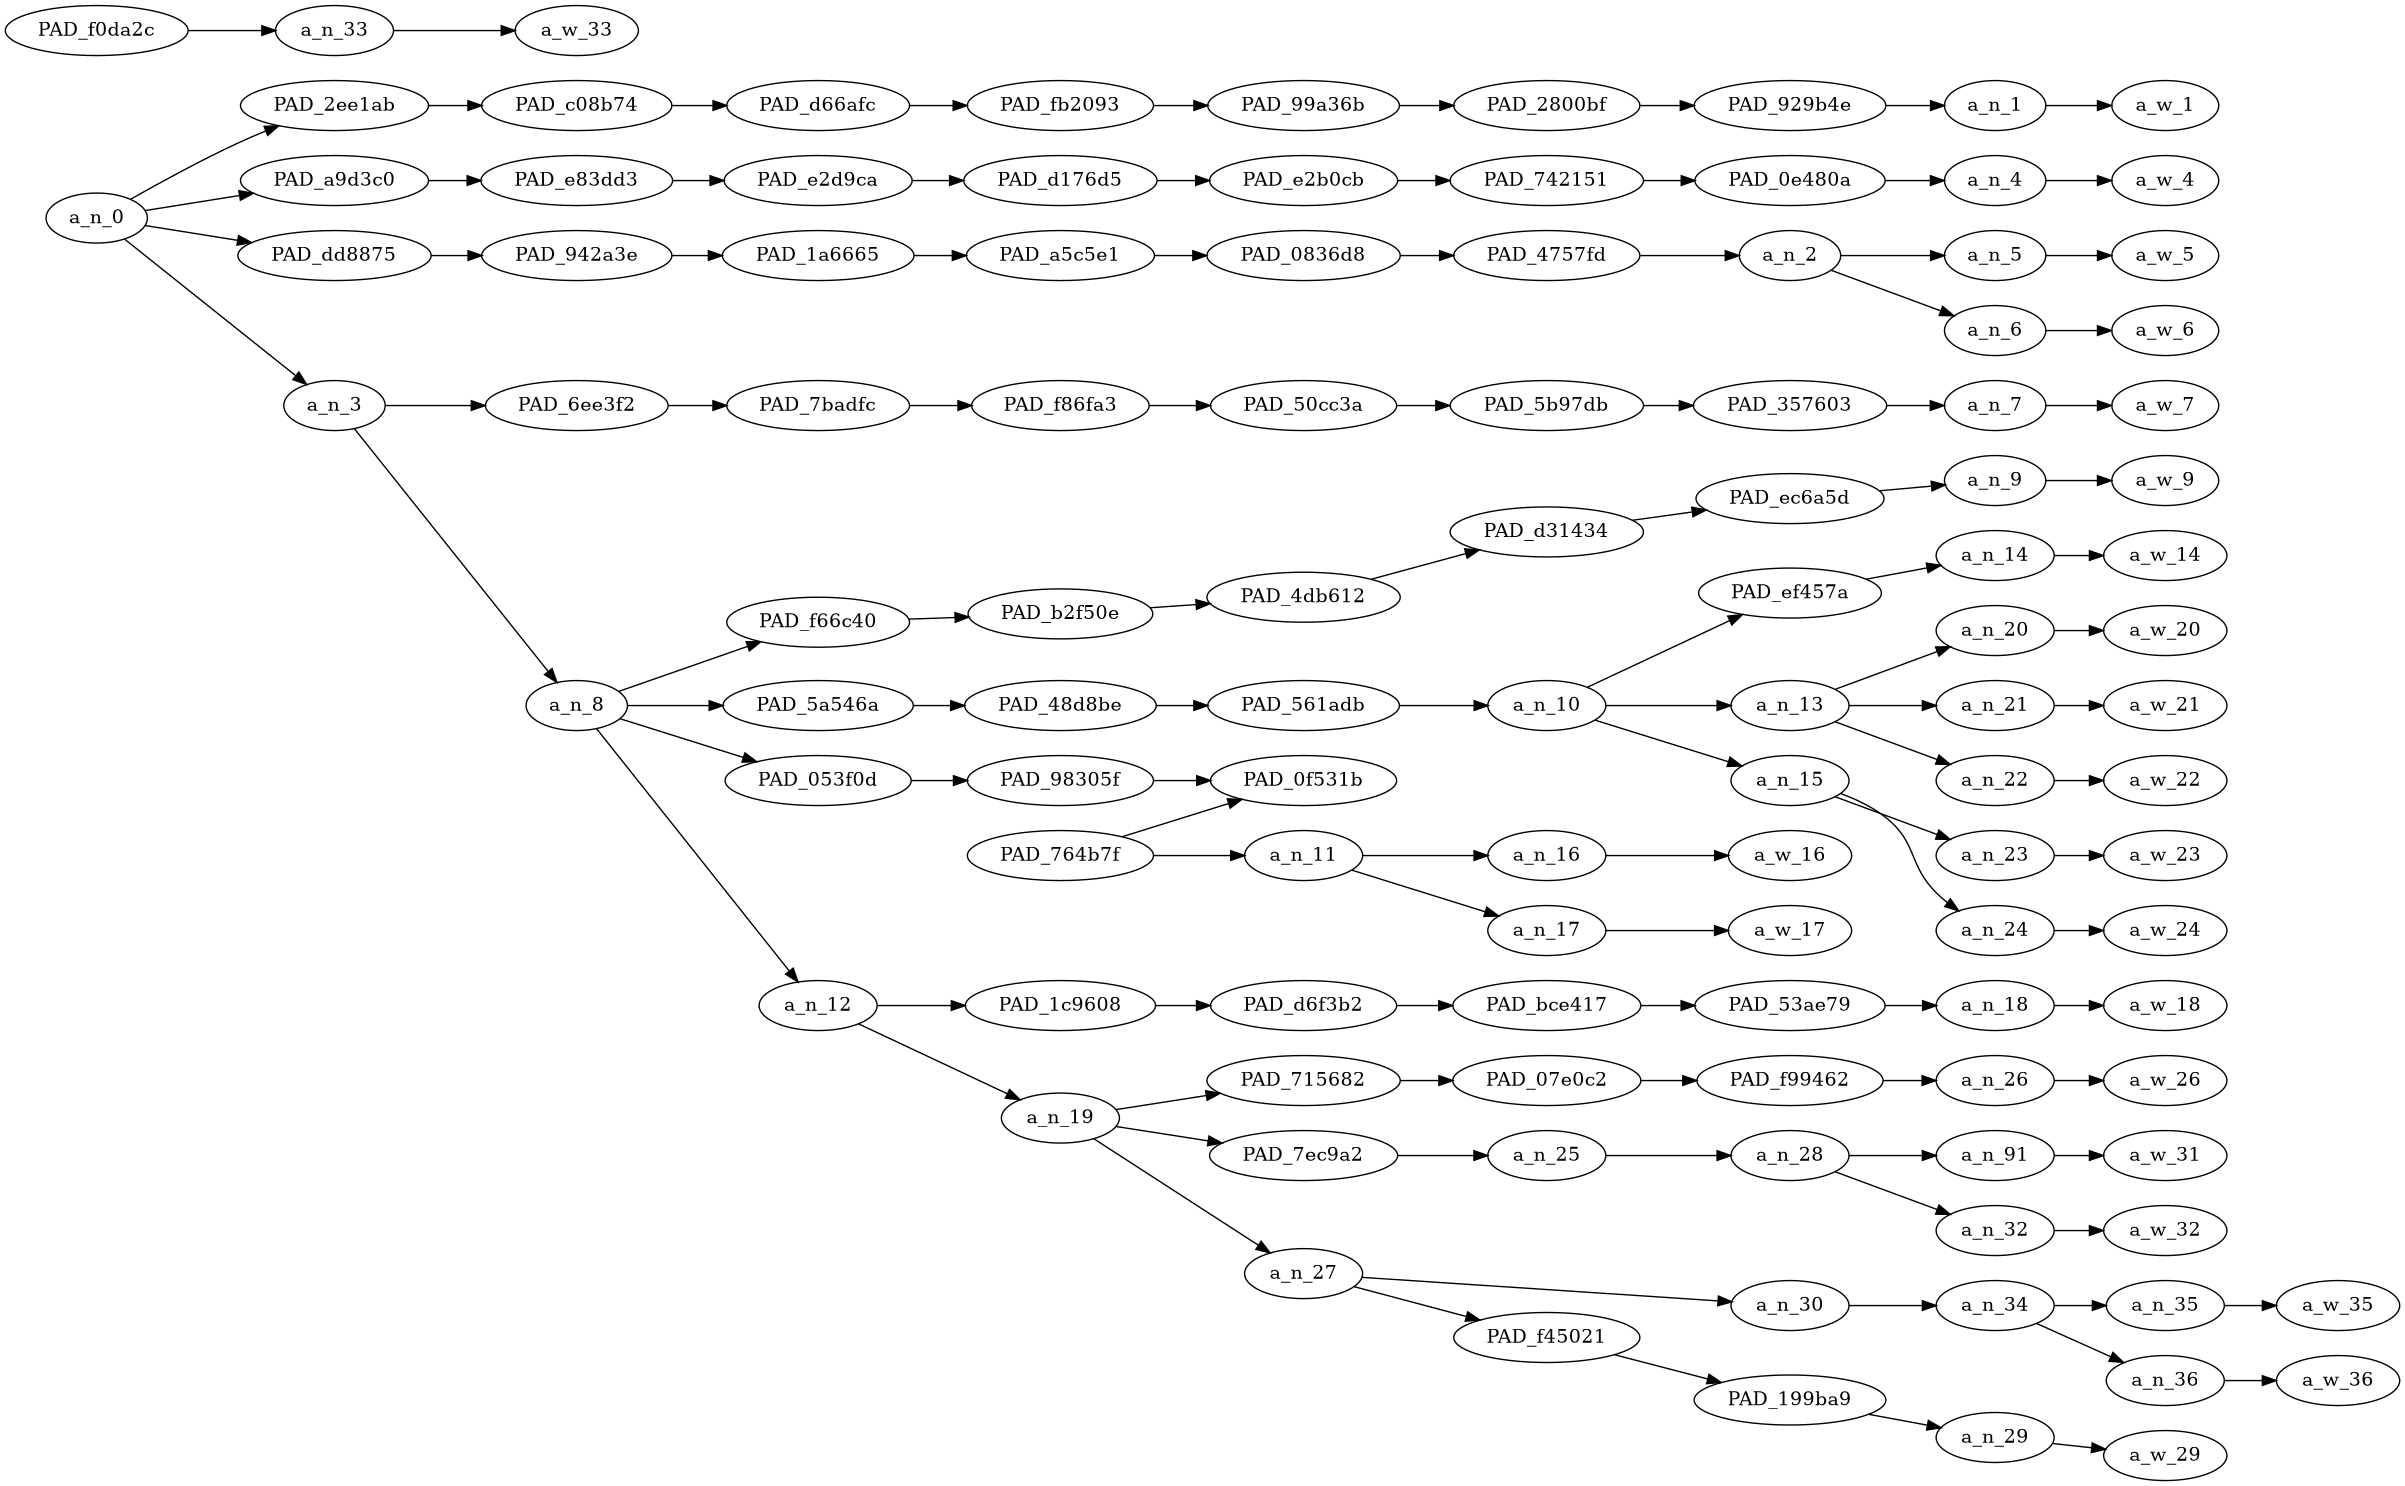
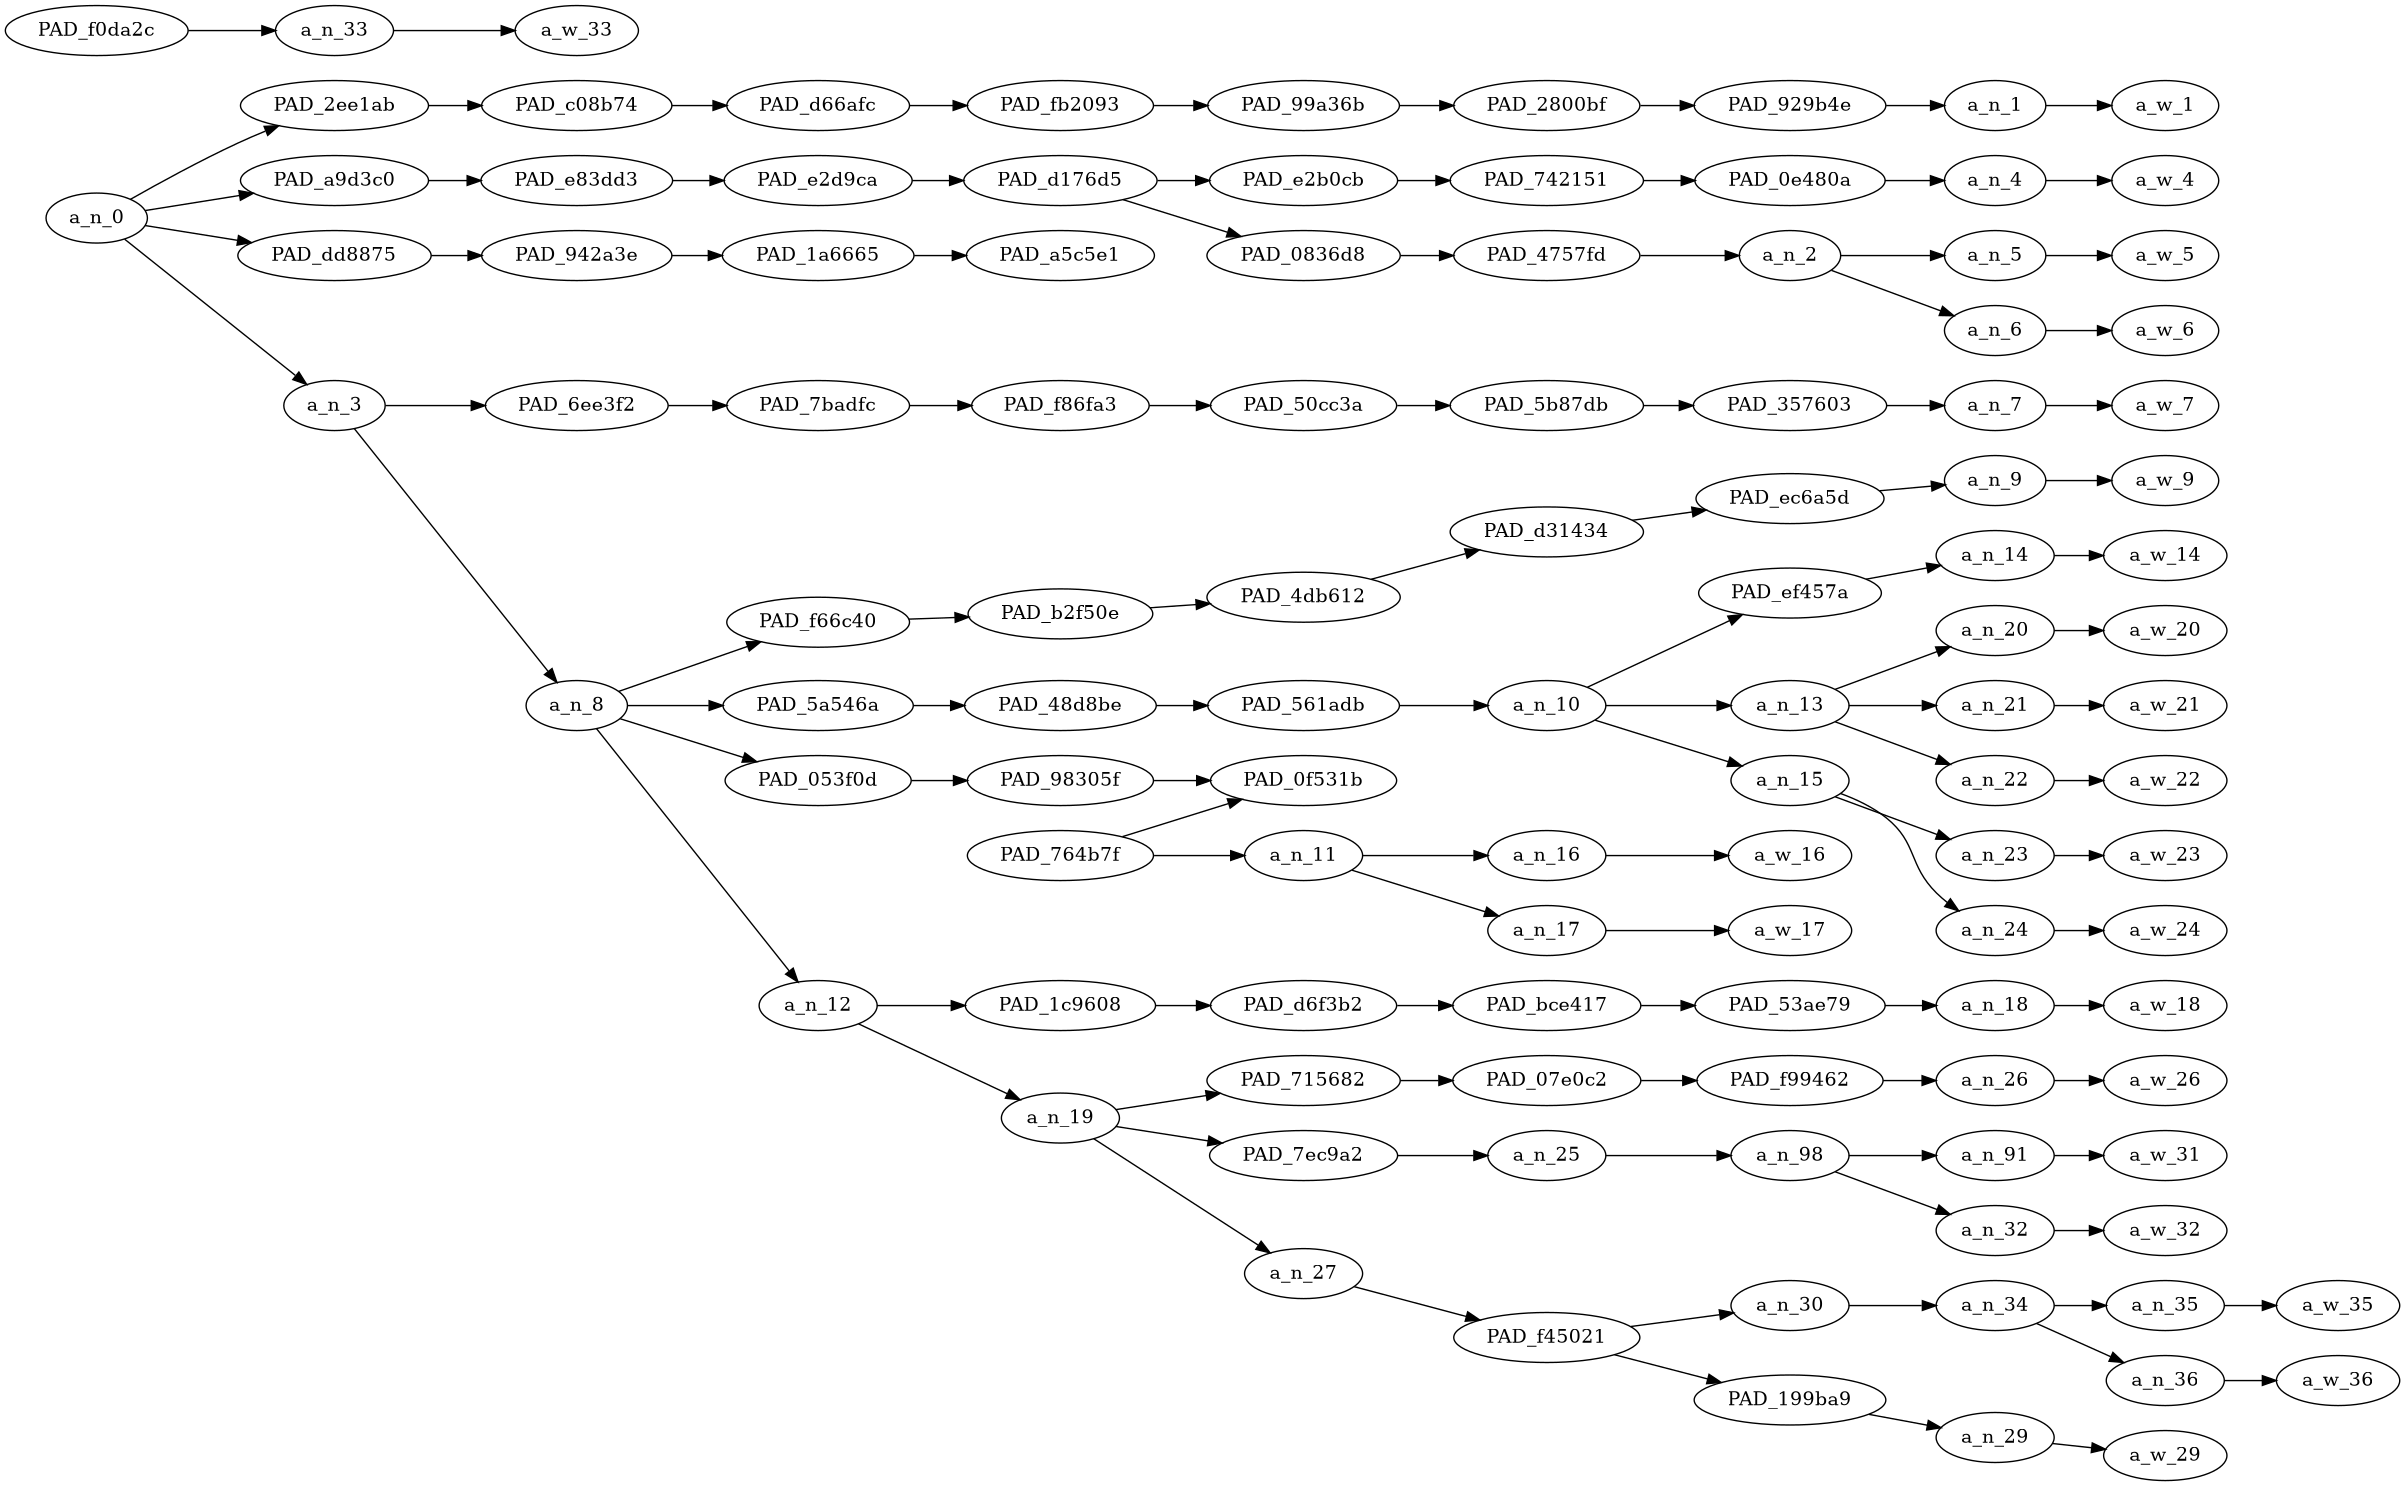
edge "PAD_a5c5e1" -> "PAD_0836d8": now "PAD_d176d5" -> "PAD_0836d8"
node "PAD_5b97db": label "PAD_5b97db" -> "PAD_5b87db"
node "a_n_28": label "a_n_28" -> "a_n_98"
edge "a_n_27" -> "a_n_30": now "PAD_f45021" -> "a_n_30"
